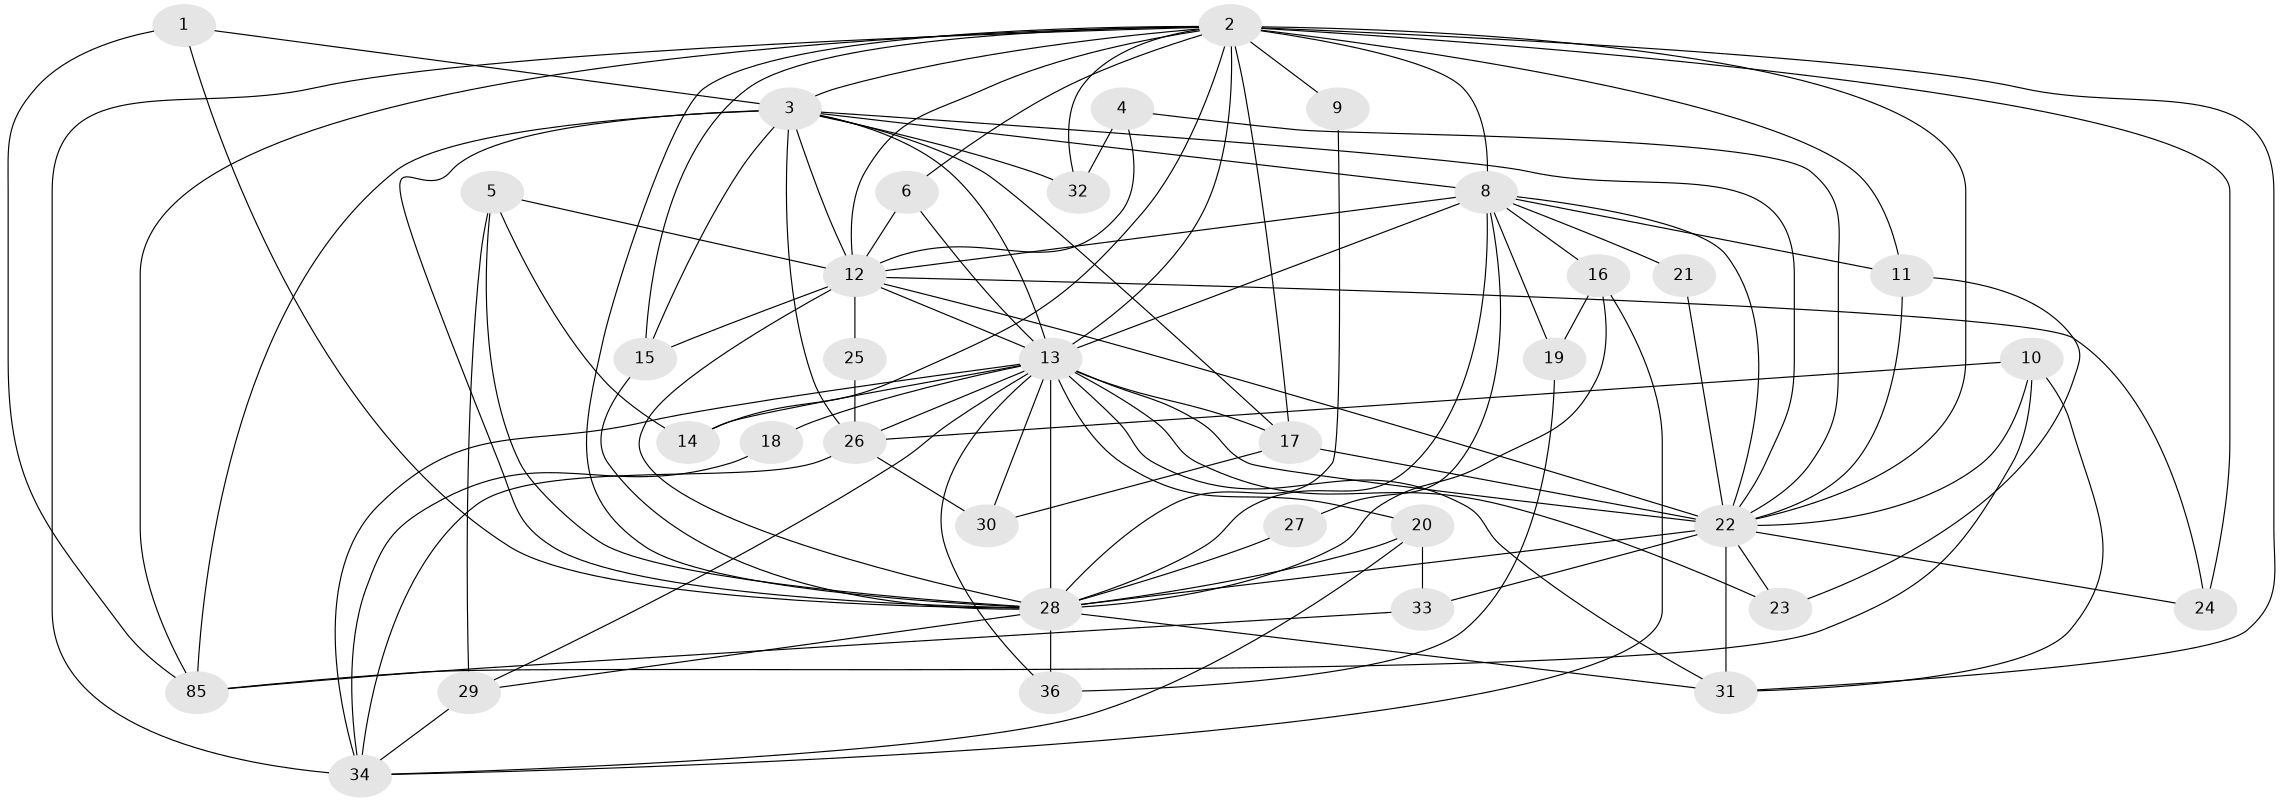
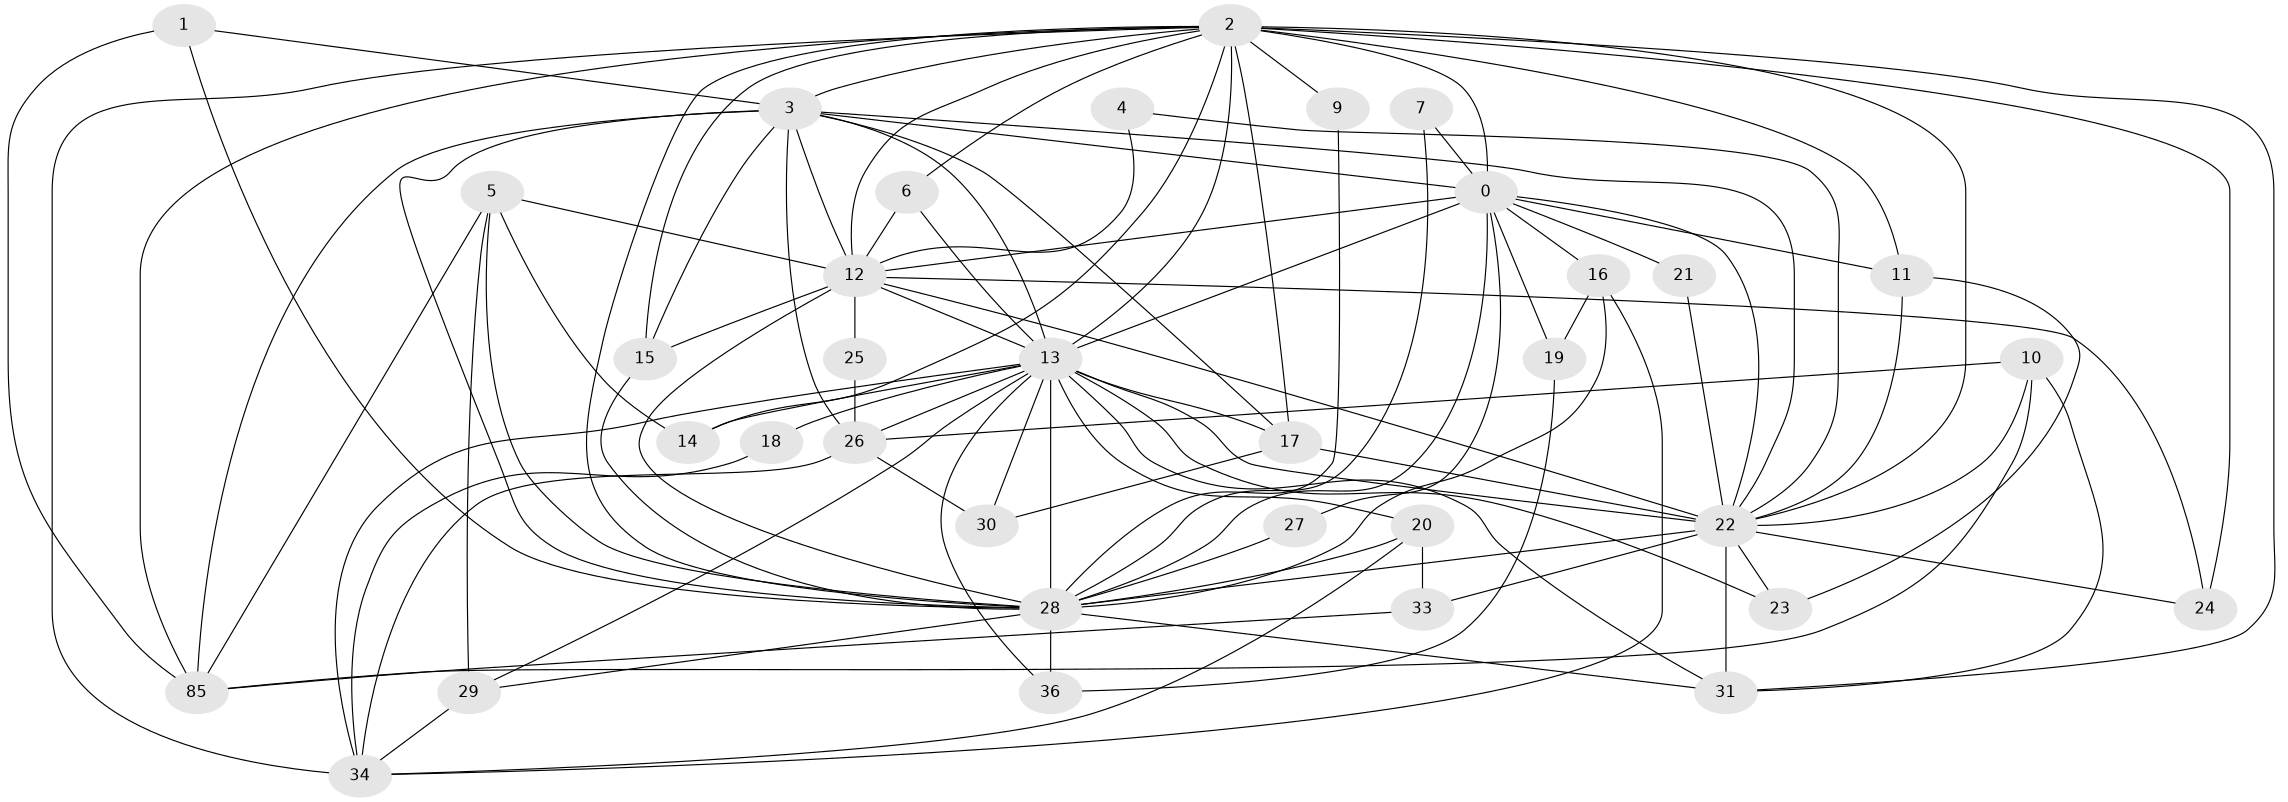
node "7": added
node "32": removed
node "8": label "8" -> "0"
edge "5" -- "85": added
